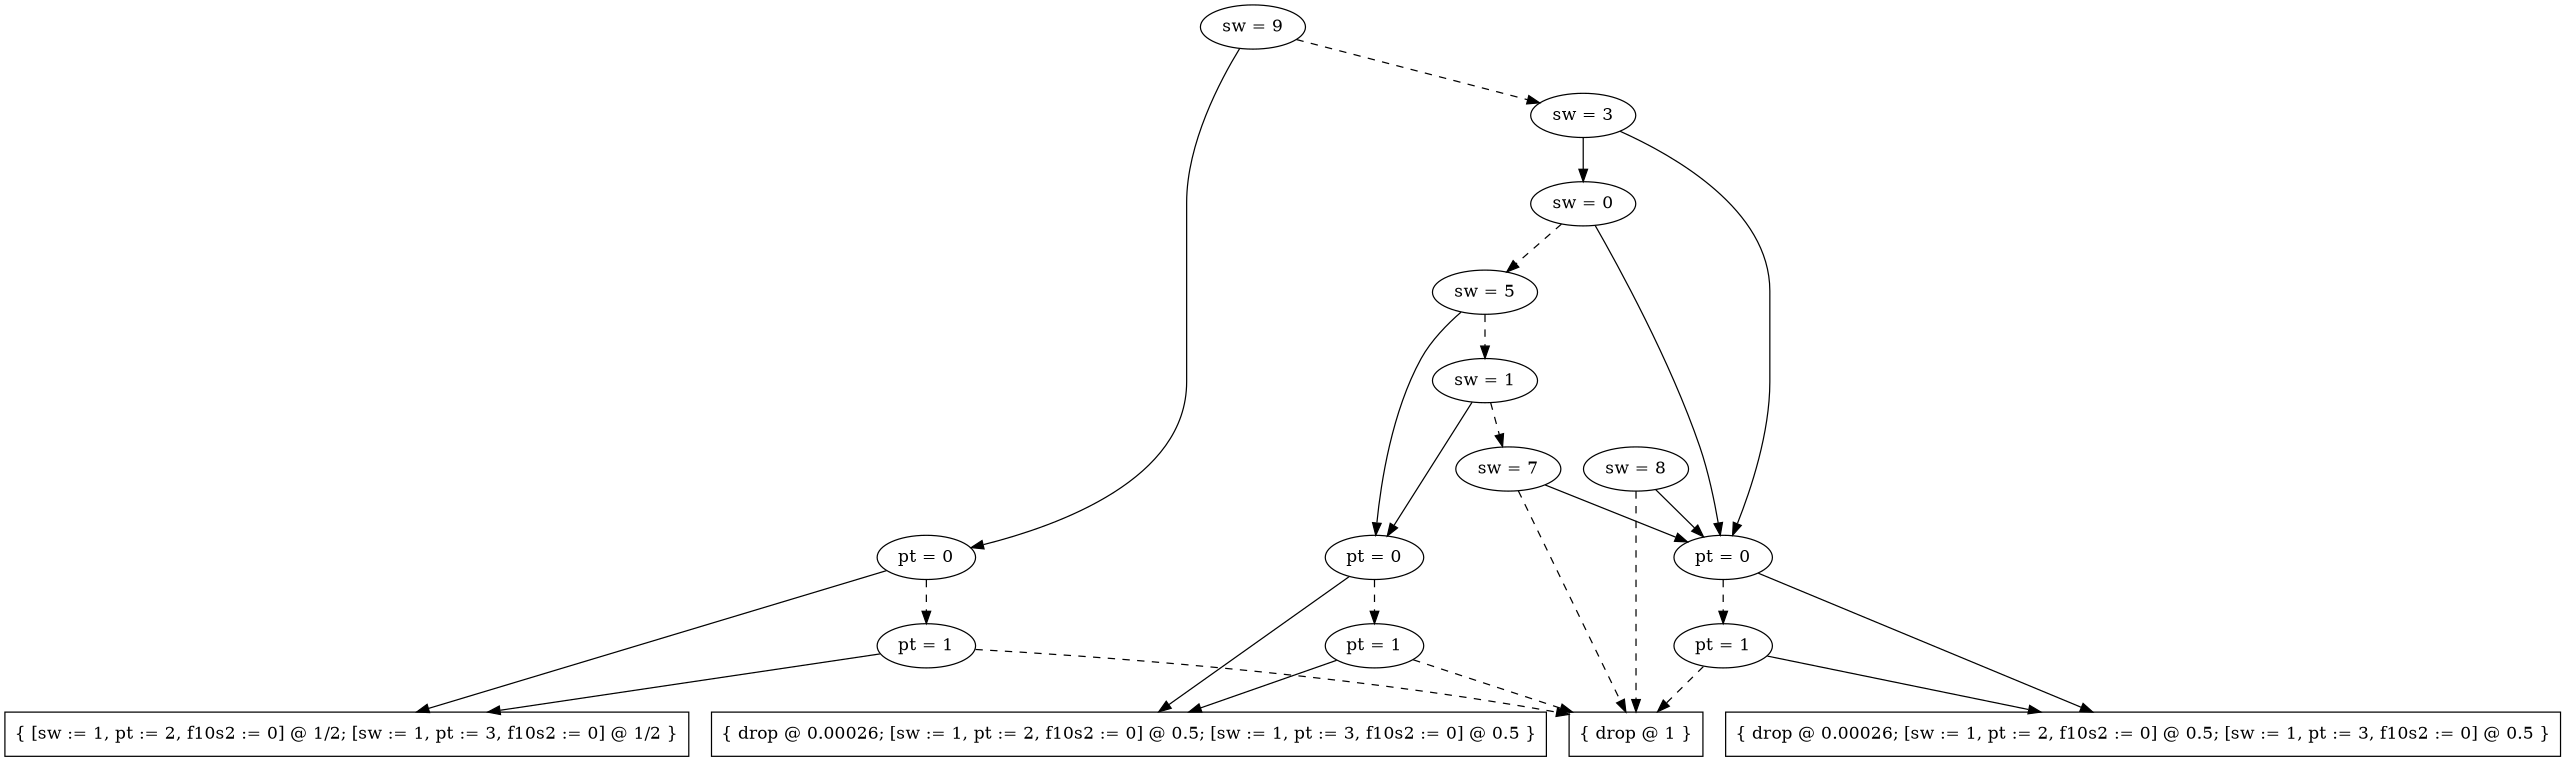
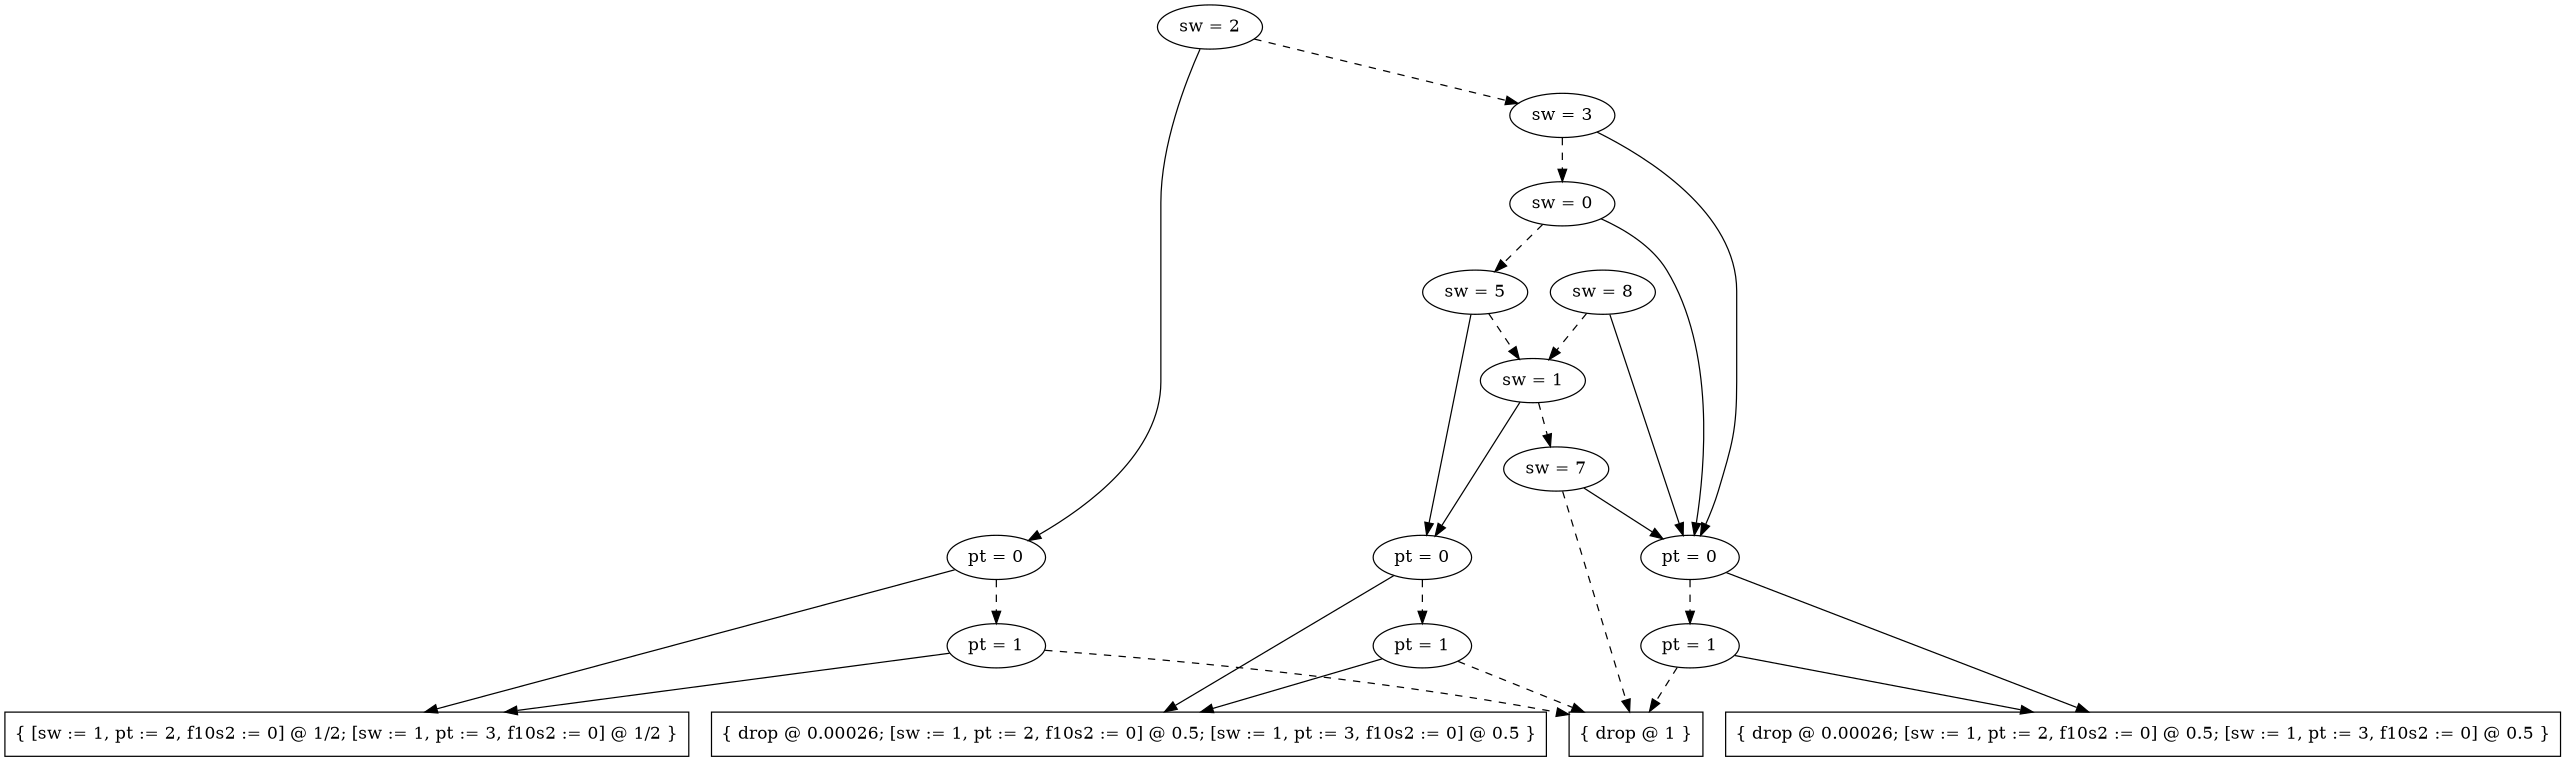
node "sw = 9": label "sw = 9" -> "sw = 2"
edge "sw = 3" -> "sw = 0": style solid -> dashed
edge "sw = 8" -> "{ drop @ 1 }": now "sw = 8" -> "sw = 1"
